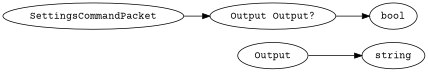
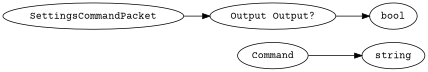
node "Output": label "Output" -> "Command"
